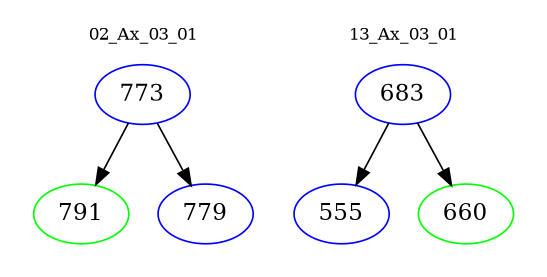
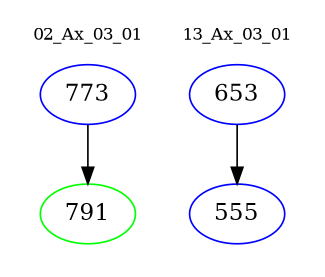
node "683": label "683" -> "653"
node "779": removed
node "660": removed
